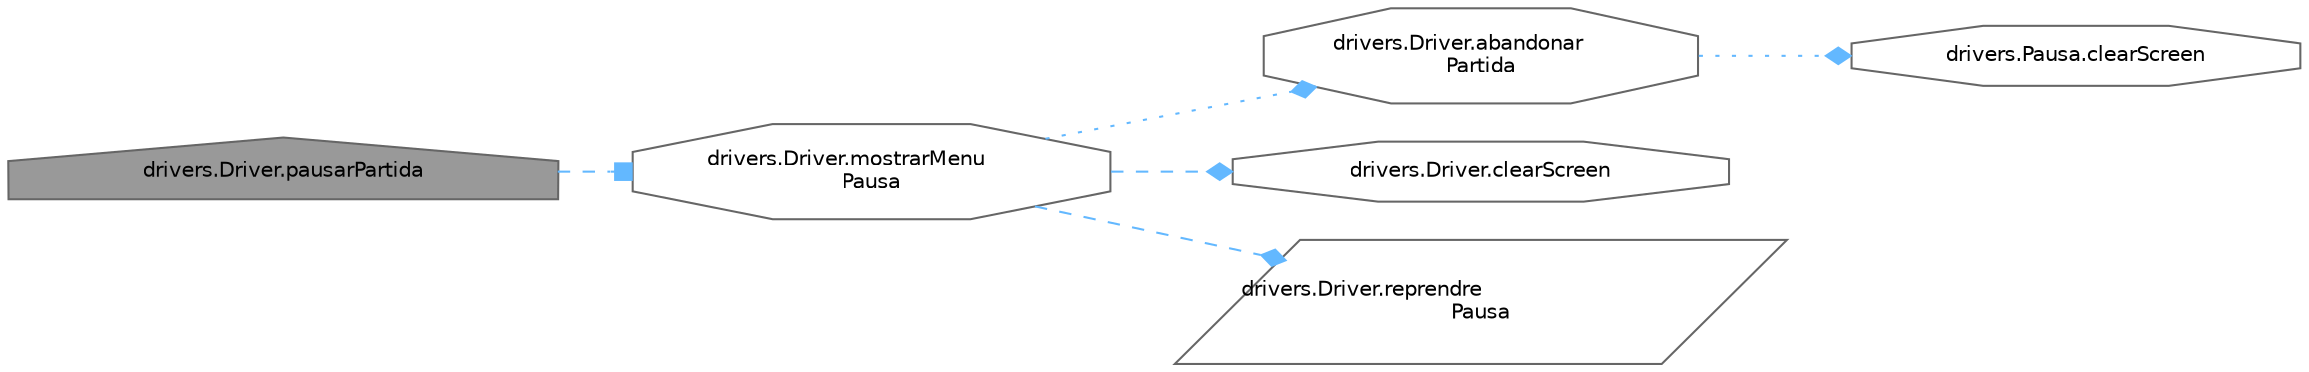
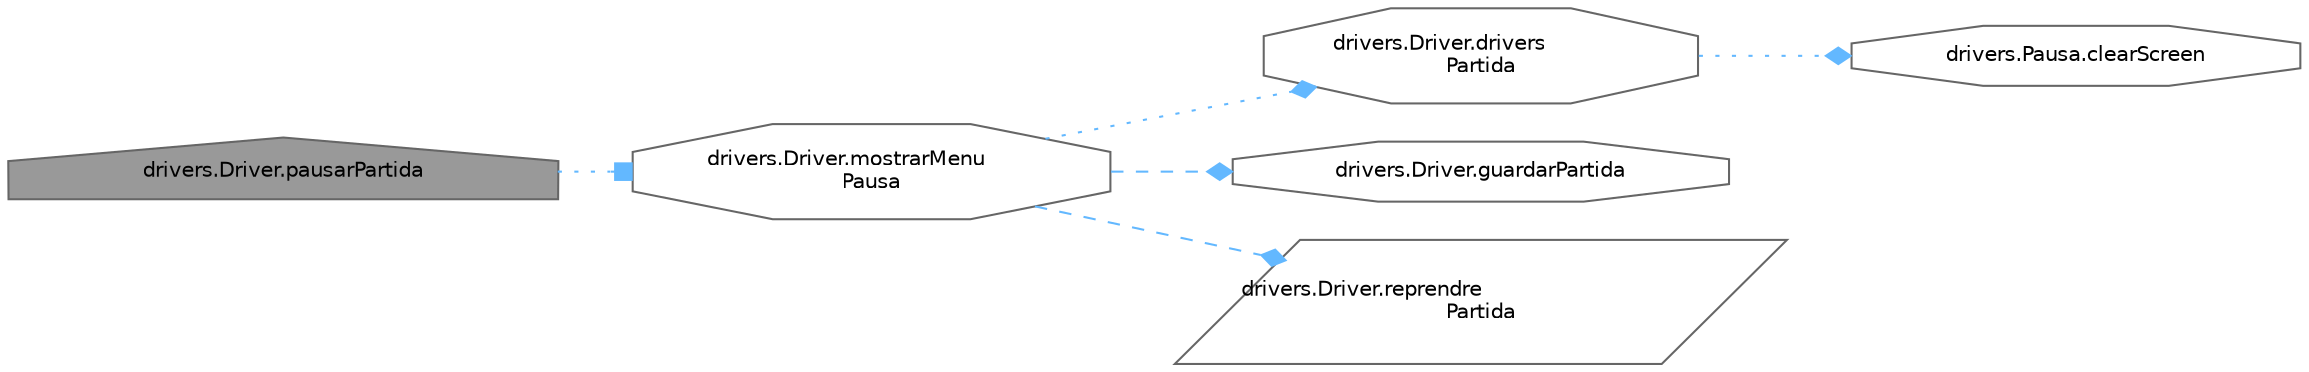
node "drivers.Driver.abandonar Partida": label "drivers.Driver.abandonar Partida" -> "drivers.Driver.drivers Partida"
edge "drivers.Driver.pausarPartida" -> "drivers.Driver.mostrarMenu Pausa": style dashed -> dotted
node "drivers.Driver.clearScreen": label "drivers.Driver.clearScreen" -> "drivers.Driver.guardarPartida"
node "drivers.Driver.reprendre Pausa": label "drivers.Driver.reprendre Pausa" -> "drivers.Driver.reprendre Partida"
